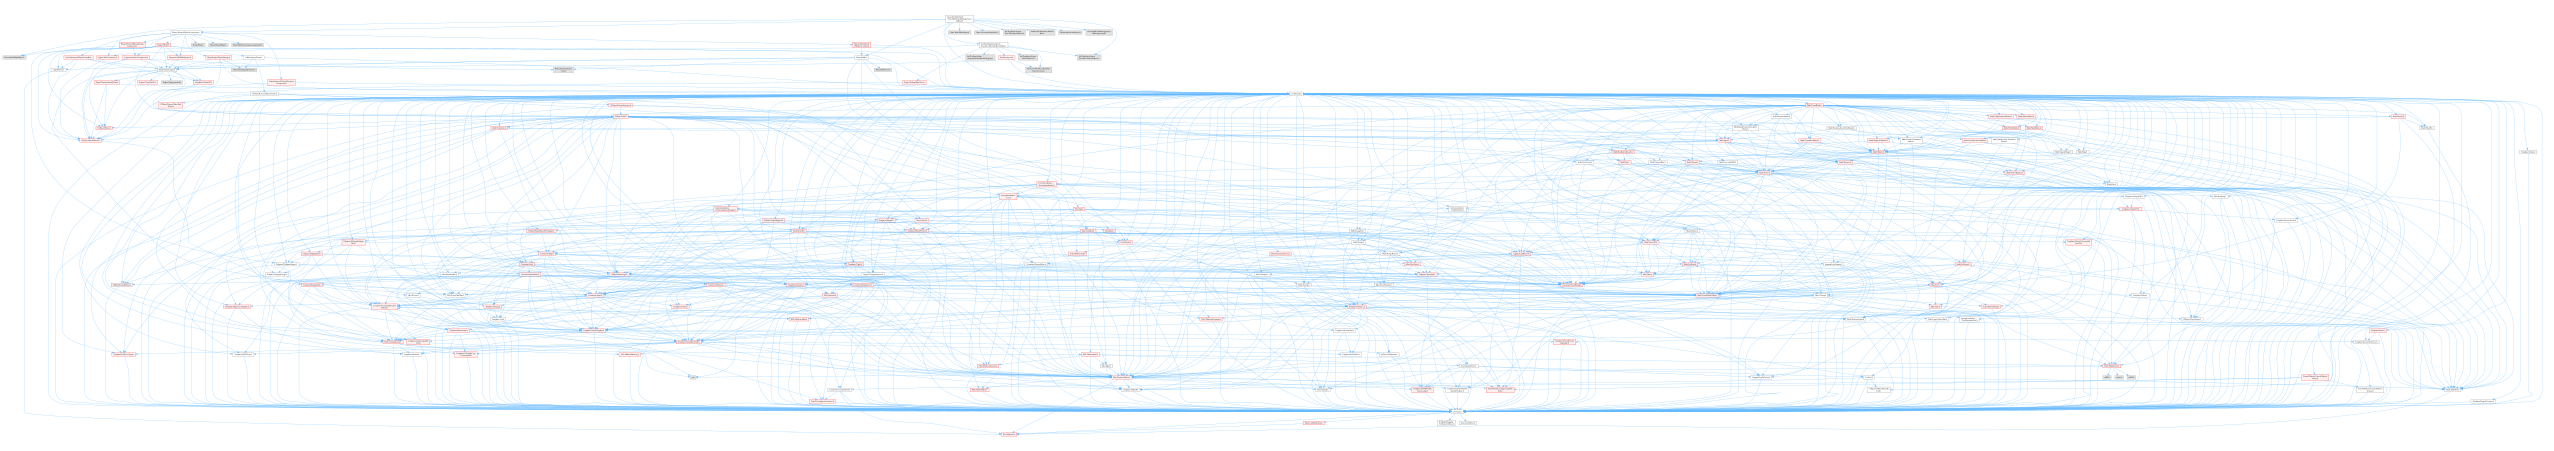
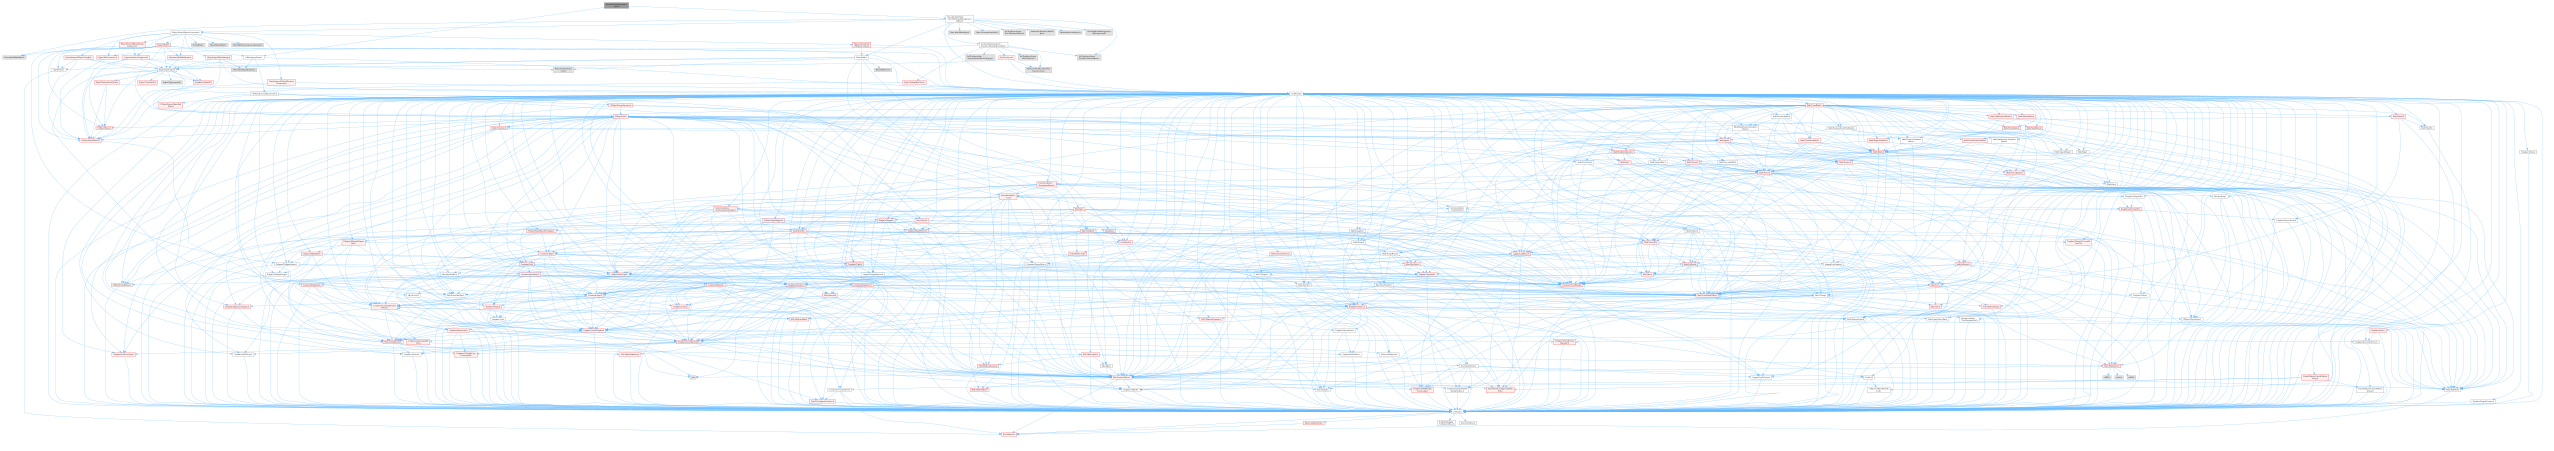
node "ModularVehicleDefaultAsync Input.h": added
node "Templates/UniquePtr.h": label "Templates/UniquePtr.h" -> "RangeBound/UniquePtr.h"
